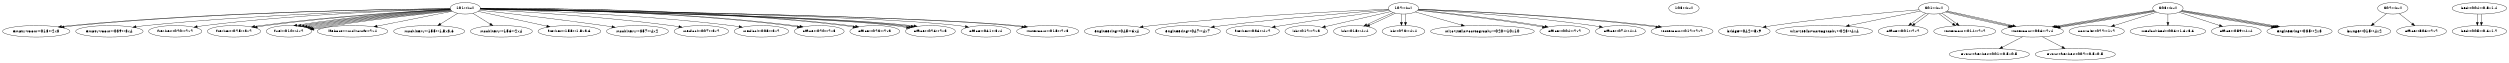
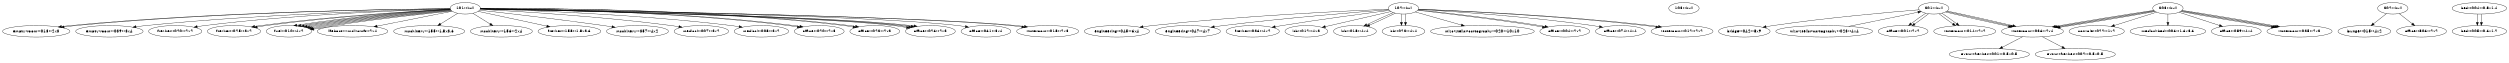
edge "301--hull" -> "misc-stellar-cartography--023--4x4": reversed
node "lab--012--2x3": label "lab--012--2x3" -> "lab--012--4x3"
node "engineering--035--2x3": label "engineering--035--2x3" -> "stateroom--035--2x3"
